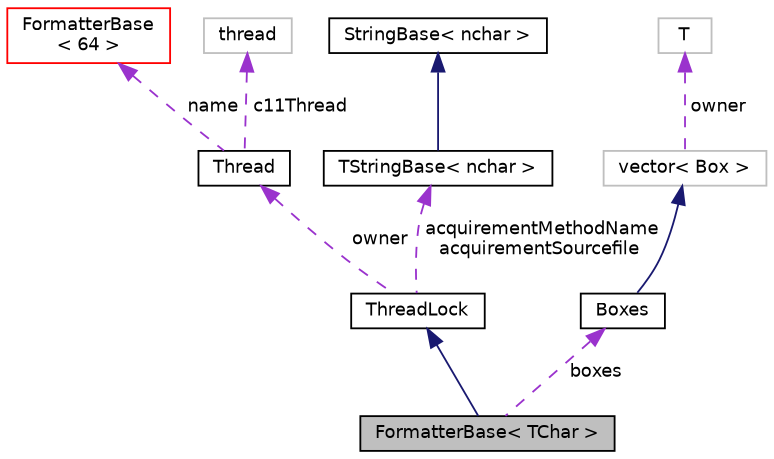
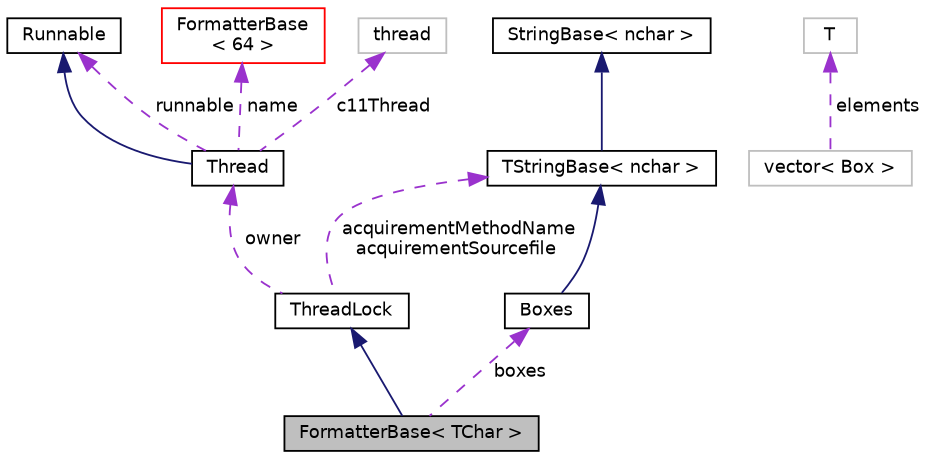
node "Runnable": added
edge "vector< Box >" -> "T": label " owner" -> " elements"
edge "Boxes" -> "vector< Box >": now "Boxes" -> "TStringBase< nchar >"
